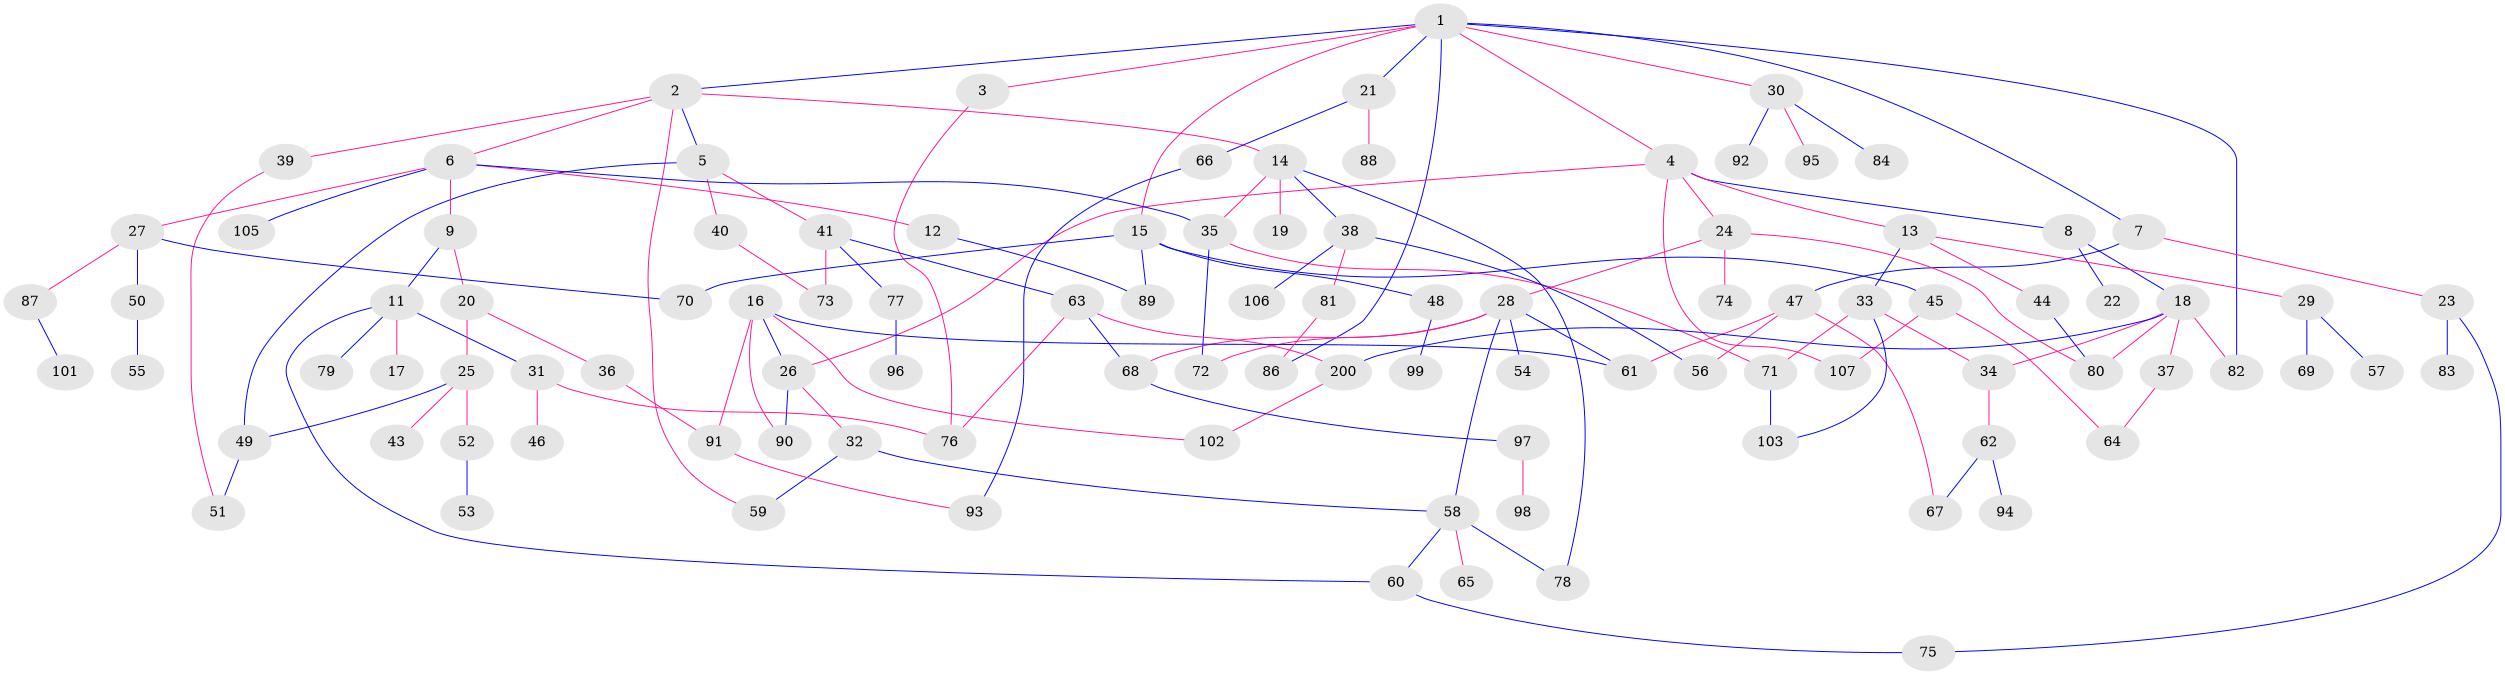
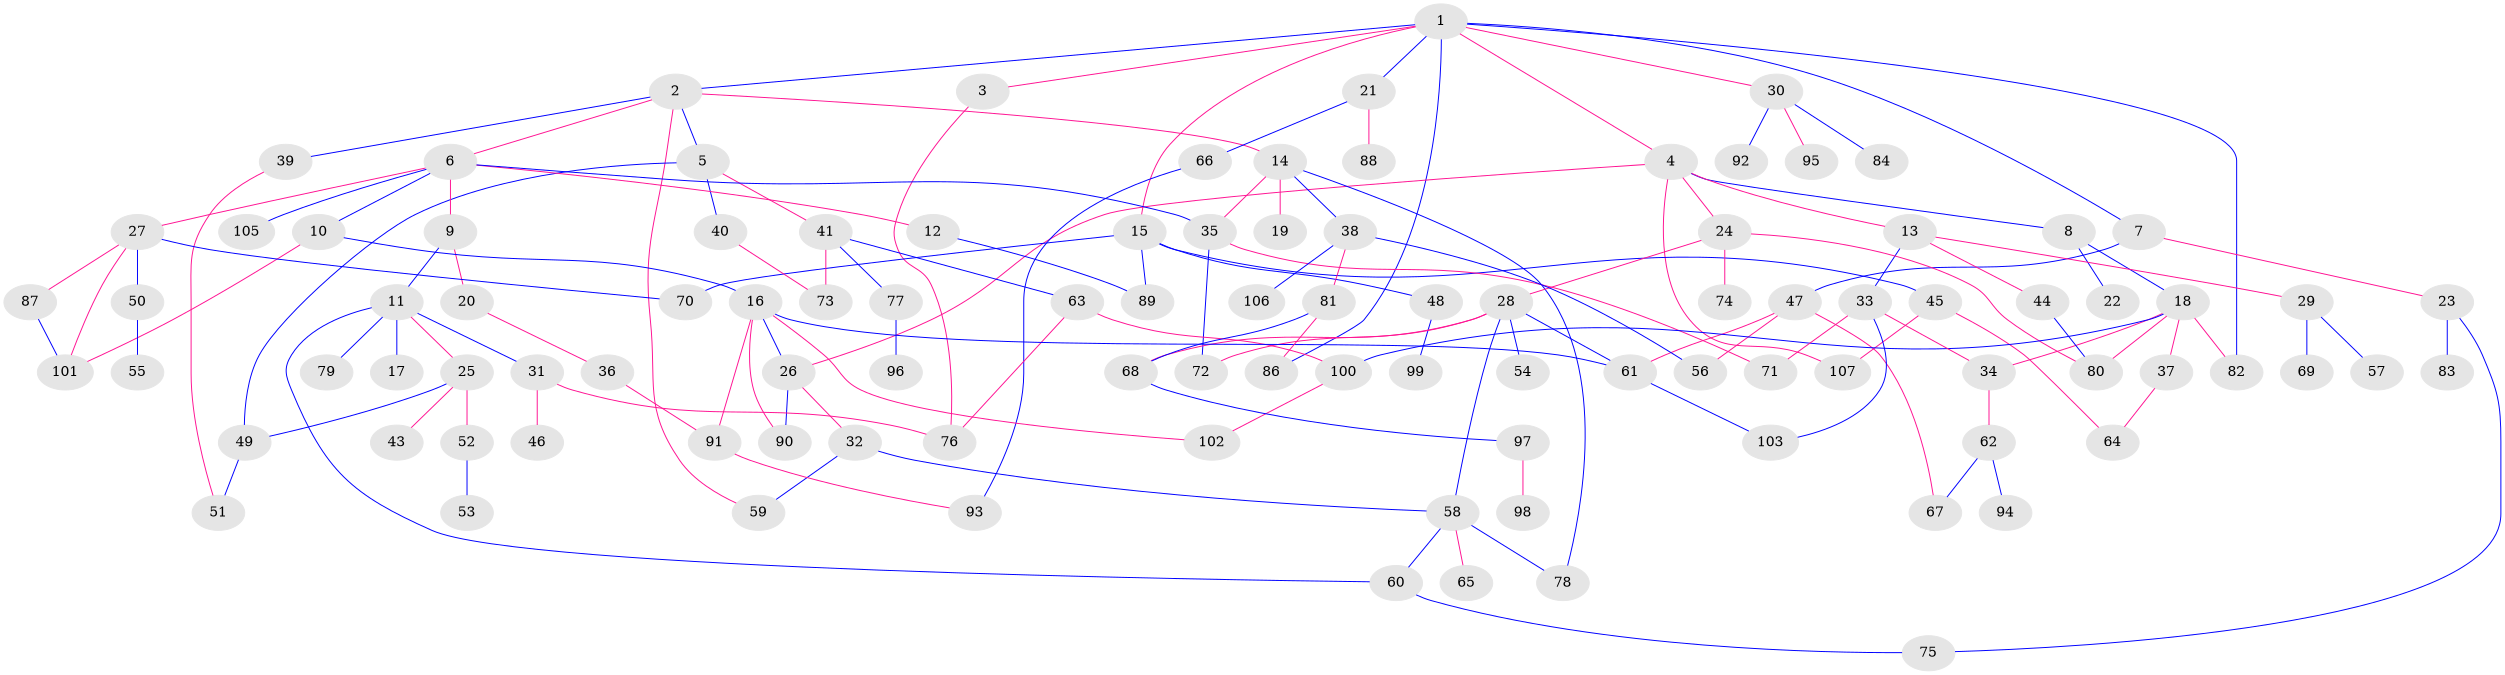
edge "2" -- "39": color deeppink -> blue
edge "5" -- "40": color deeppink -> blue
node "10": added
edge "27" -- "101": added
edge "20" -- "25": now "11" -- "25"
edge "11" -- "17": color deeppink -> blue
edge "63" -- "68": now "81" -- "68"
node "200": label "200" -> "100"
edge "71" -- "103": now "61" -- "103"
